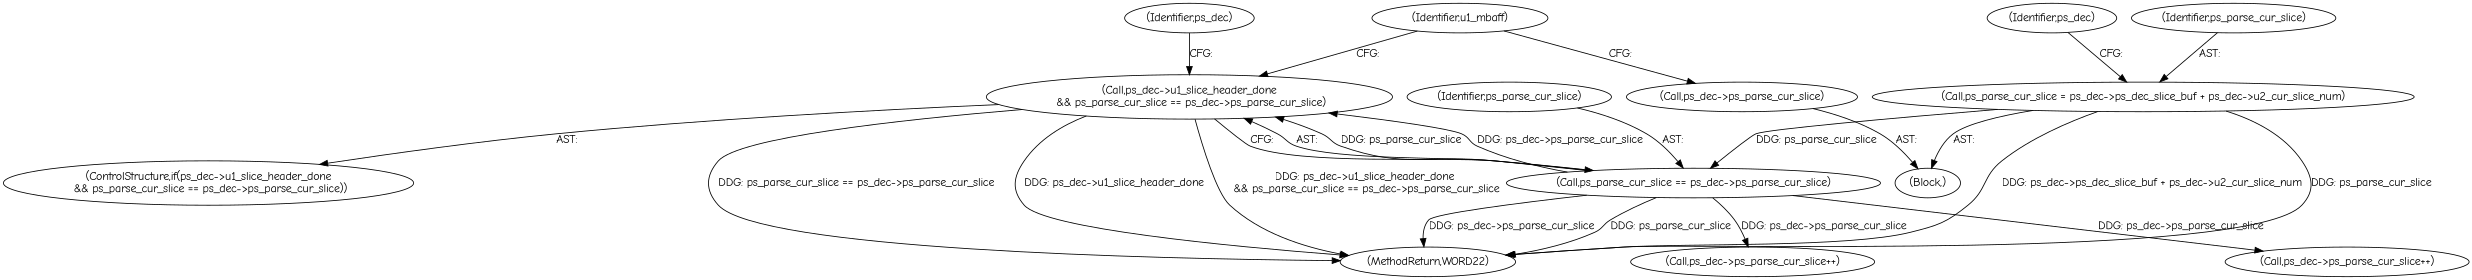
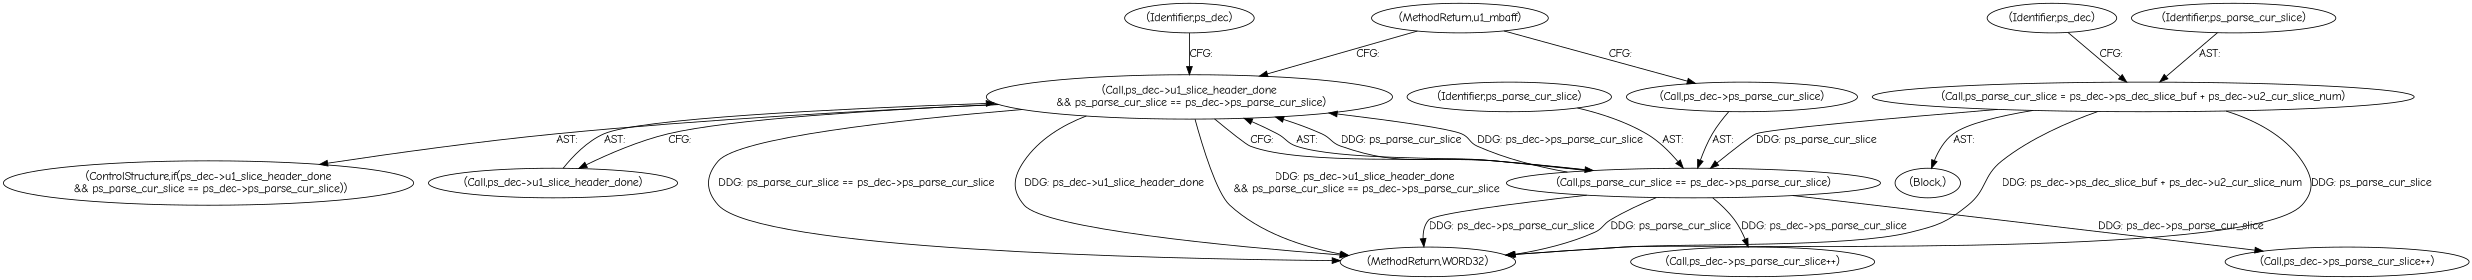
node "(Identifier,u1_mbaff)": label "(Identifier,u1_mbaff)" -> "(MethodReturn,u1_mbaff)"
edge "(Call,ps_dec->ps_parse_cur_slice)" -> "(Block,)": now "(Call,ps_dec->ps_parse_cur_slice)" -> "(Call,ps_parse_cur_slice == ps_dec->ps_parse_cur_slice)"
node "(Call,ps_dec->u1_slice_header_done)": added
node "(MethodReturn,WORD22)": label "(MethodReturn,WORD22)" -> "(MethodReturn,WORD32)"
